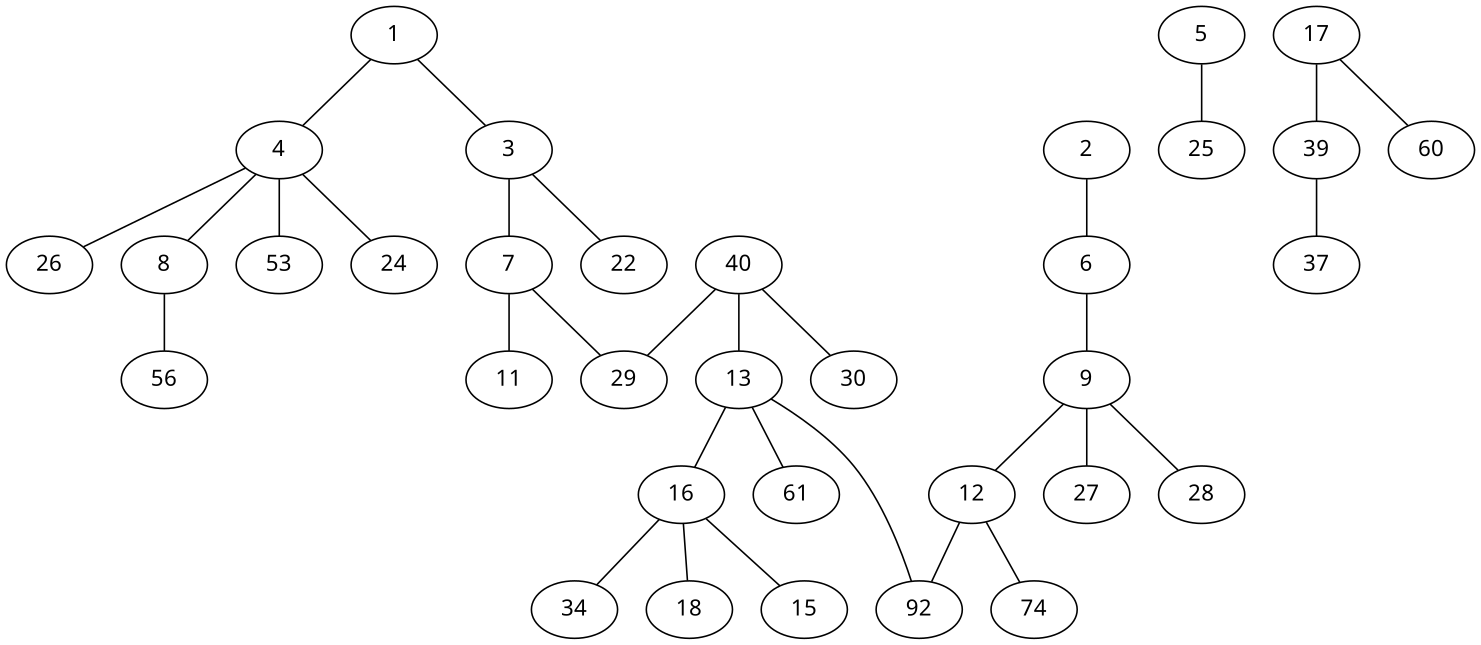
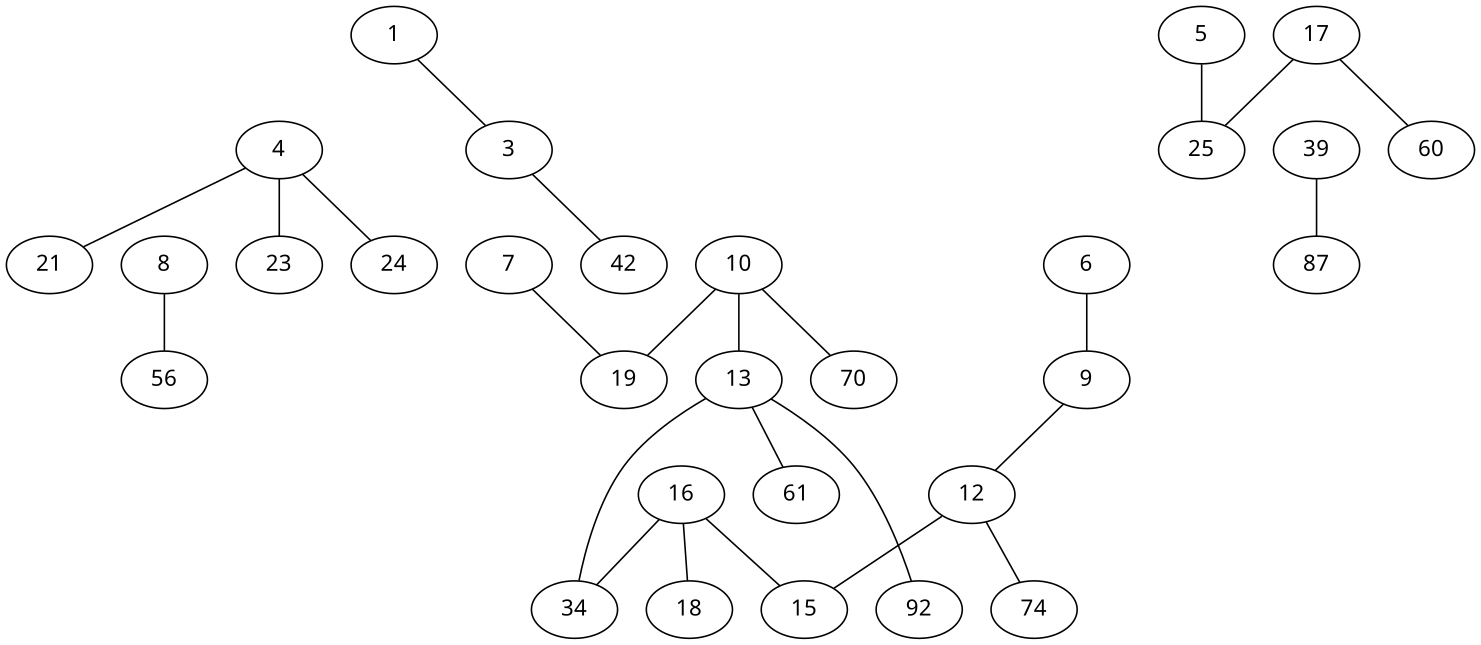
edge "1" -- "4": removed
edge "17" -- "39": now "17" -- "25"
node "2": removed
edge "4" -- "8": removed
edge "3" -- "7": removed
node "26": label "26" -> "21"
node "53": label "53" -> "23"
node "22": label "22" -> "42"
node "40": label "40" -> "10"
node "37": label "37" -> "87"
node "11": removed
node "29": label "29" -> "19"
node "30": label "30" -> "70"
edge "13" -- "16": now "13" -- "34"
node "27": removed
node "28": removed
edge "12" -- "92": now "12" -- "15"
